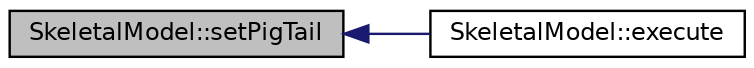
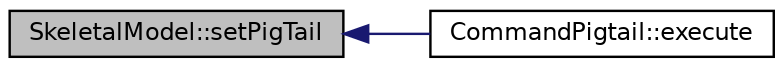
node "SkeletalModel::execute": label "SkeletalModel::execute" -> "CommandPigtail::execute"
